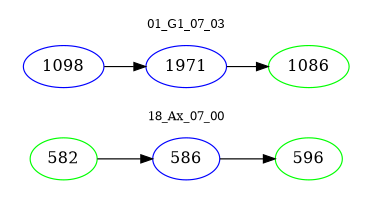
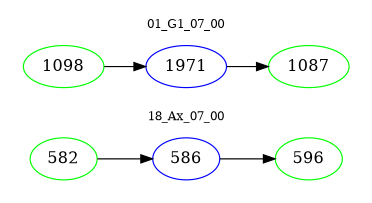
cluster "01_G1_07_03": label "01_G1_07_03" -> "01_G1_07_00"
node "1098": color blue -> green
node "1086": label "1086" -> "1087"
